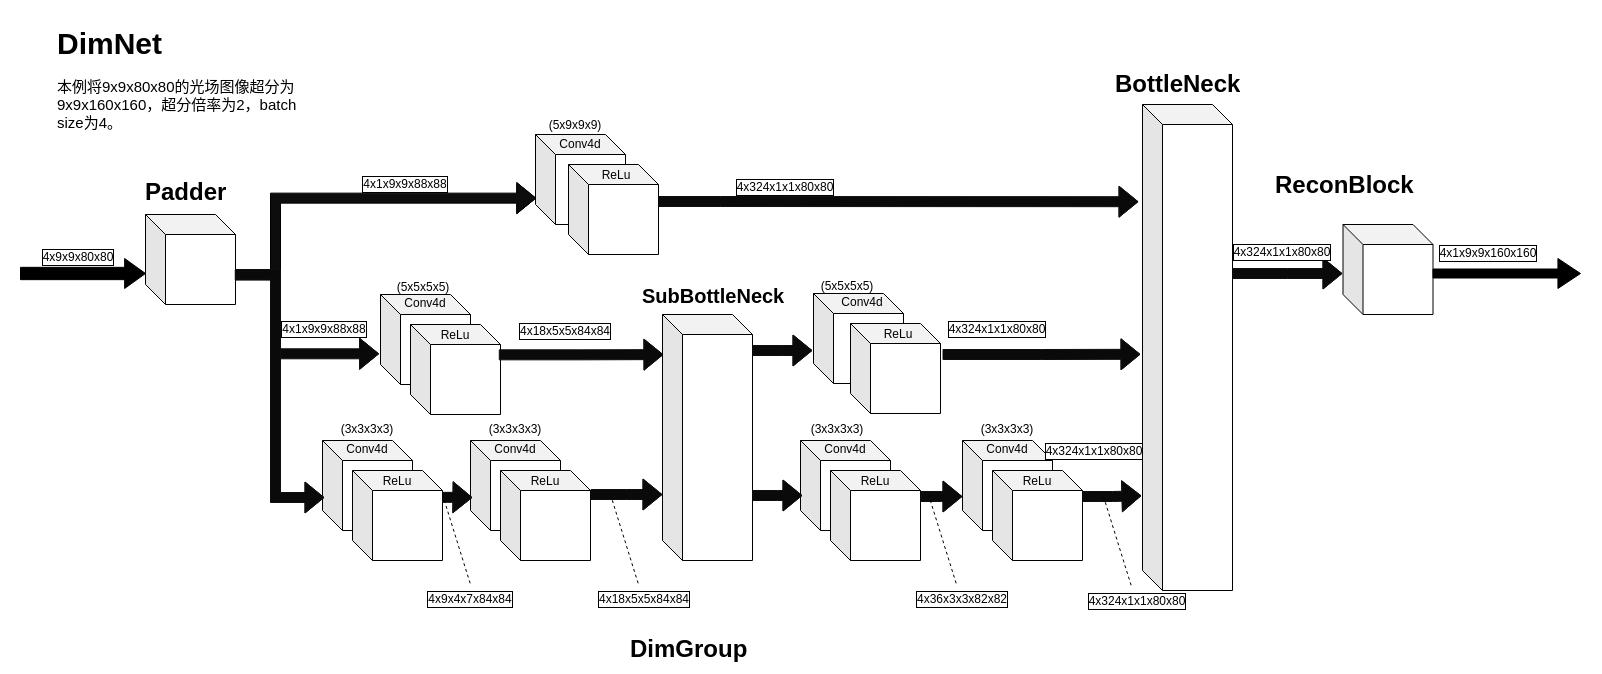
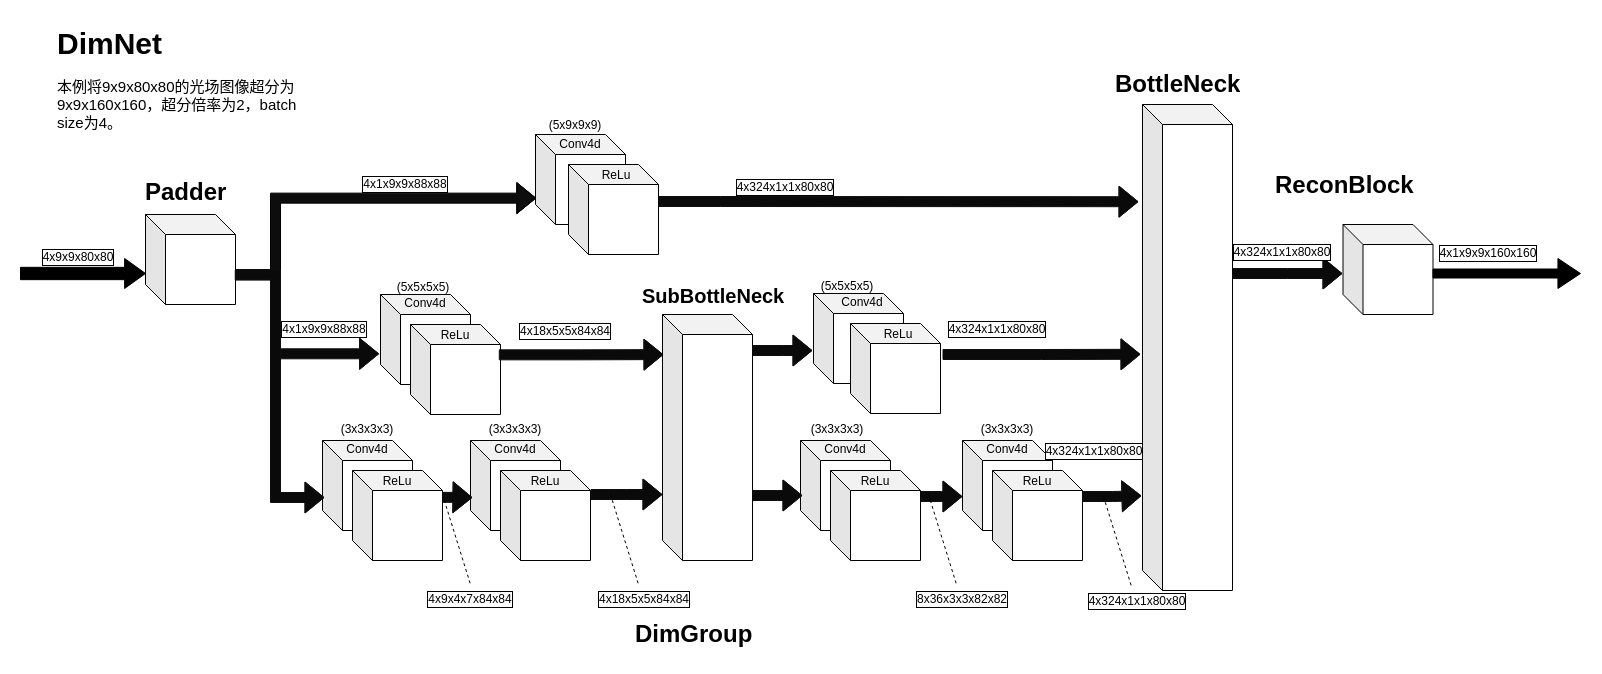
node "4x36x3x3x82x82": label "4x36x3x3x82x82" -> "8x36x3x3x82x82"
node "DimGroup": moved (703, 649) -> (708, 634)
